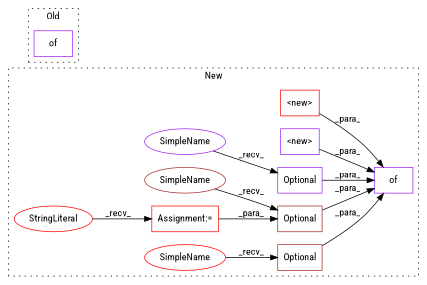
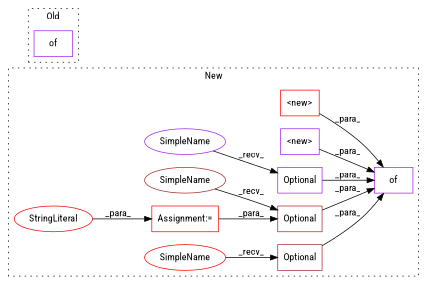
edge "StringLiteral" -> "Assignment:=": label "_recv_" -> "_para_"
